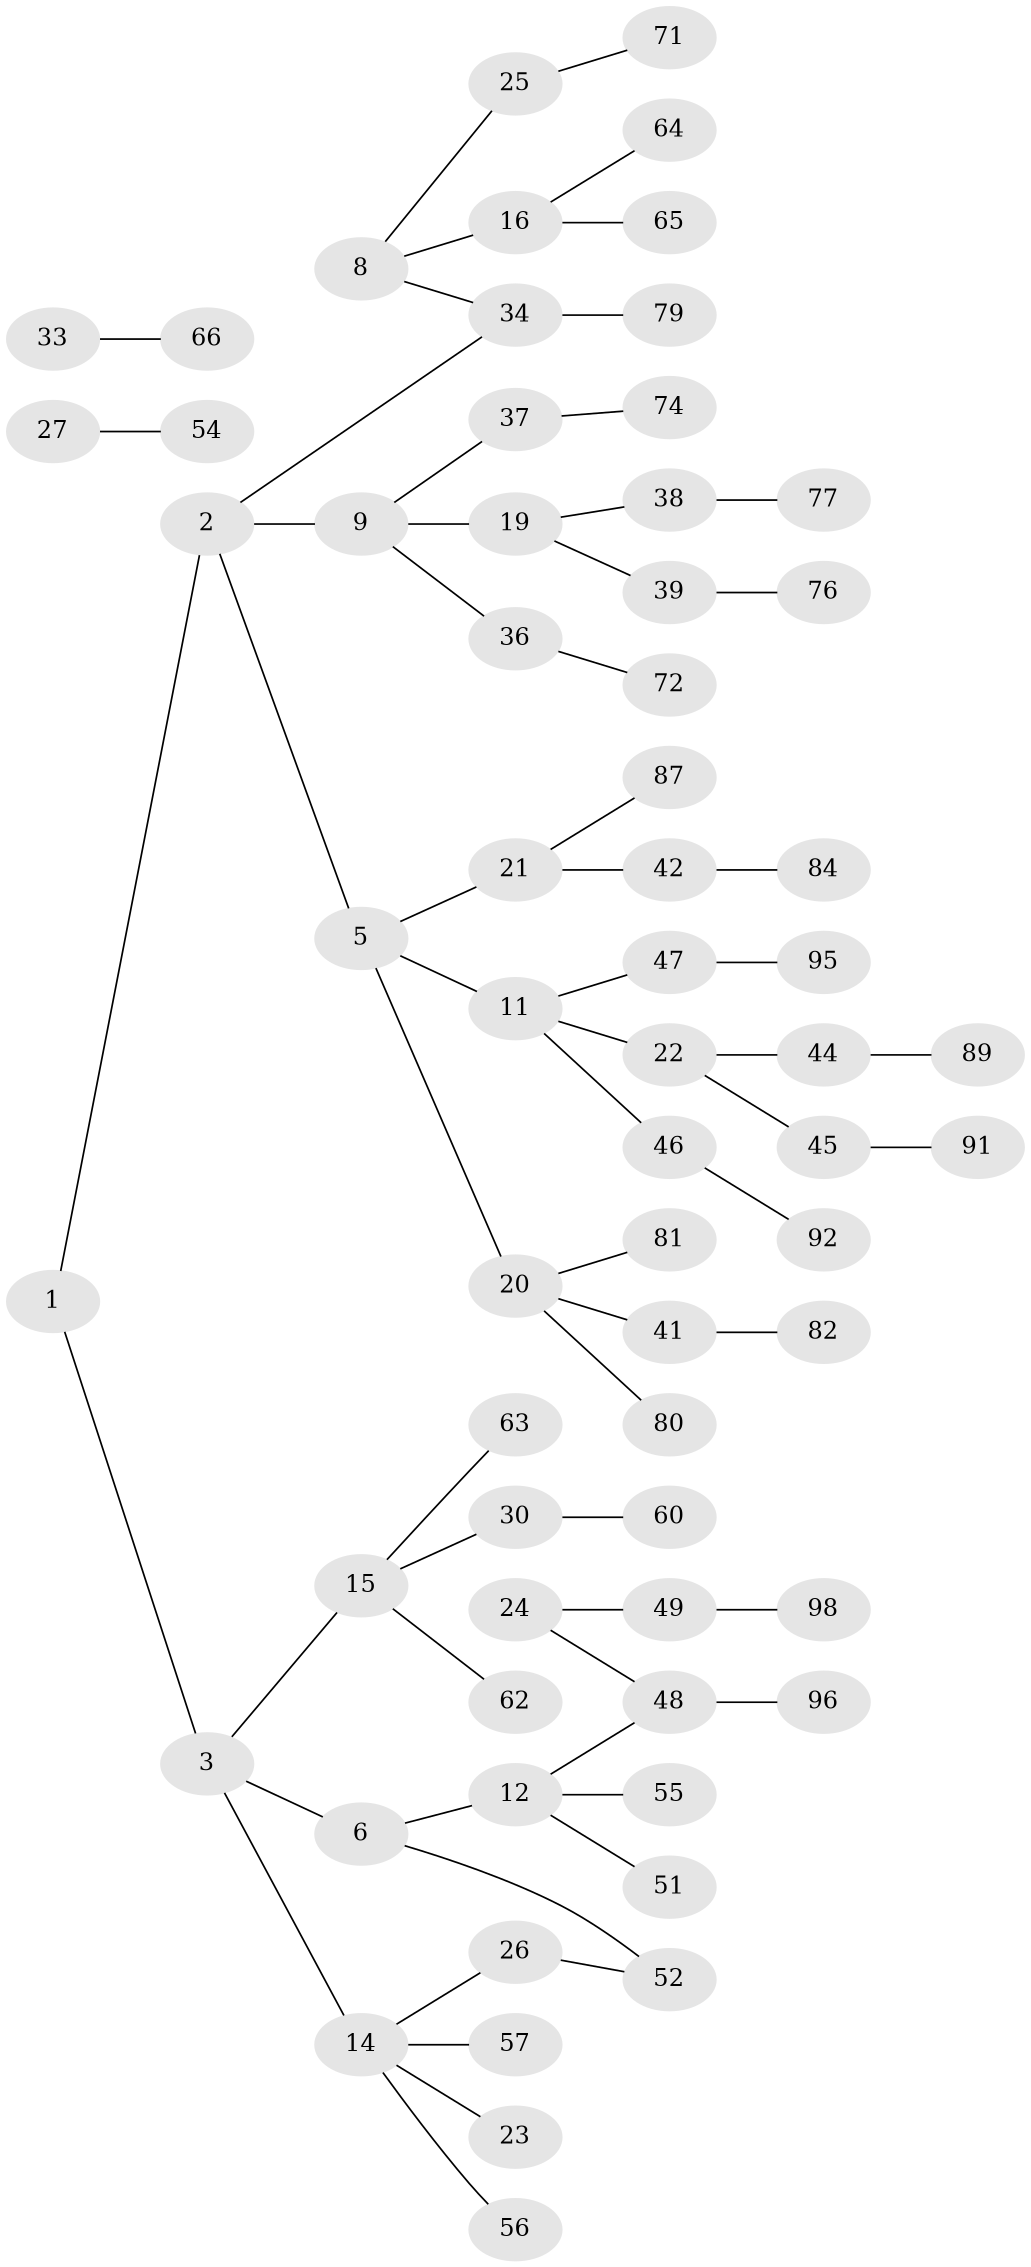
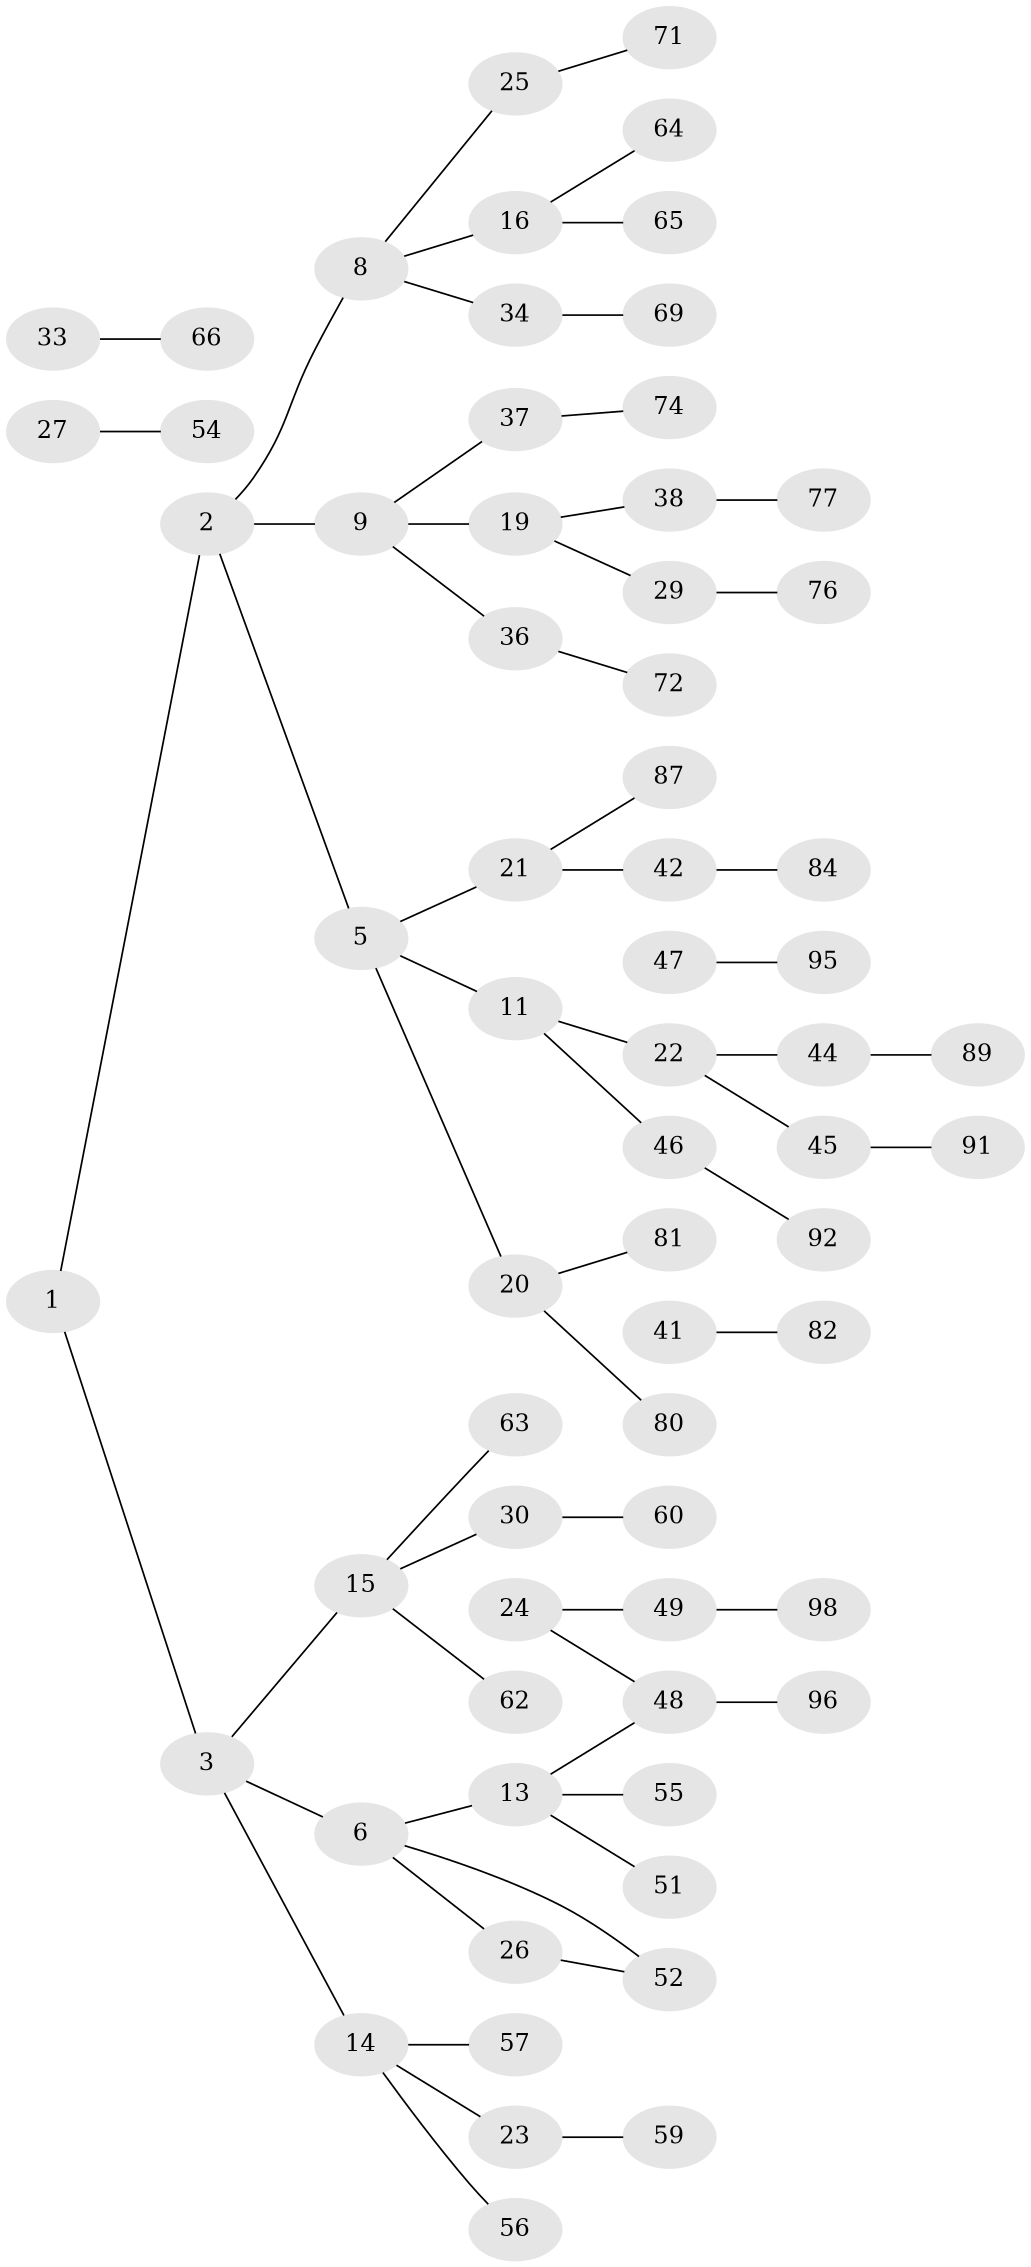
node "79": label "79" -> "69"
edge "34" -- "2": now "8" -- "2"
node "39": label "39" -> "29"
edge "47" -- "11": removed
edge "20" -- "41": removed
node "12": label "12" -> "13"
edge "26" -- "14": now "26" -- "6"
node "59": added
